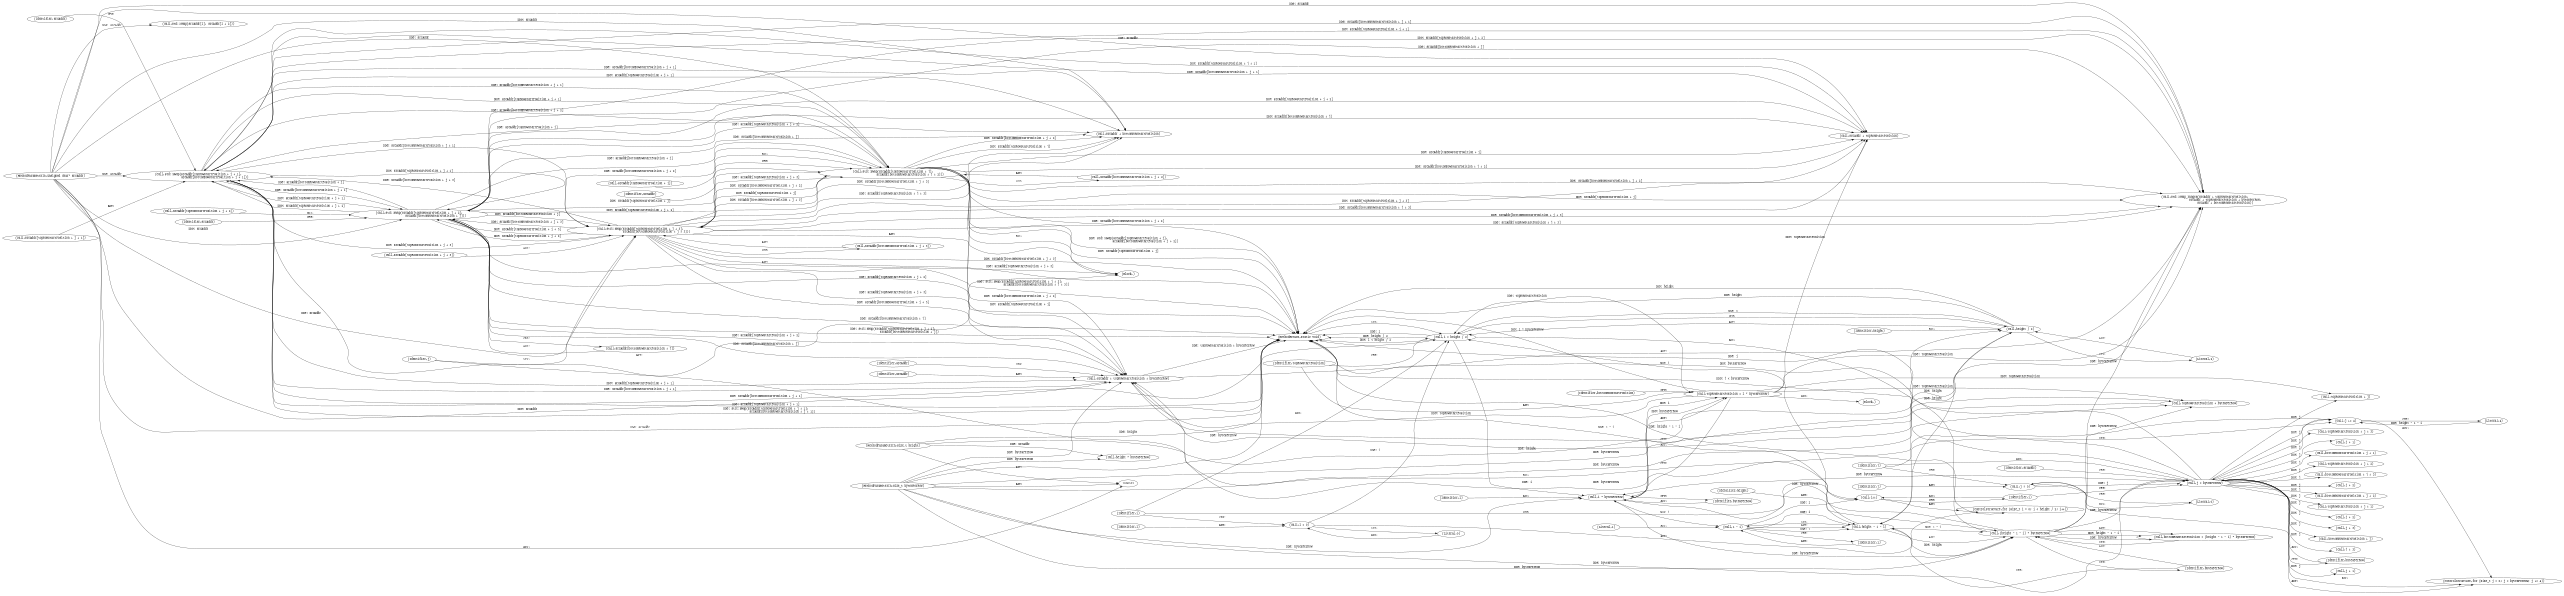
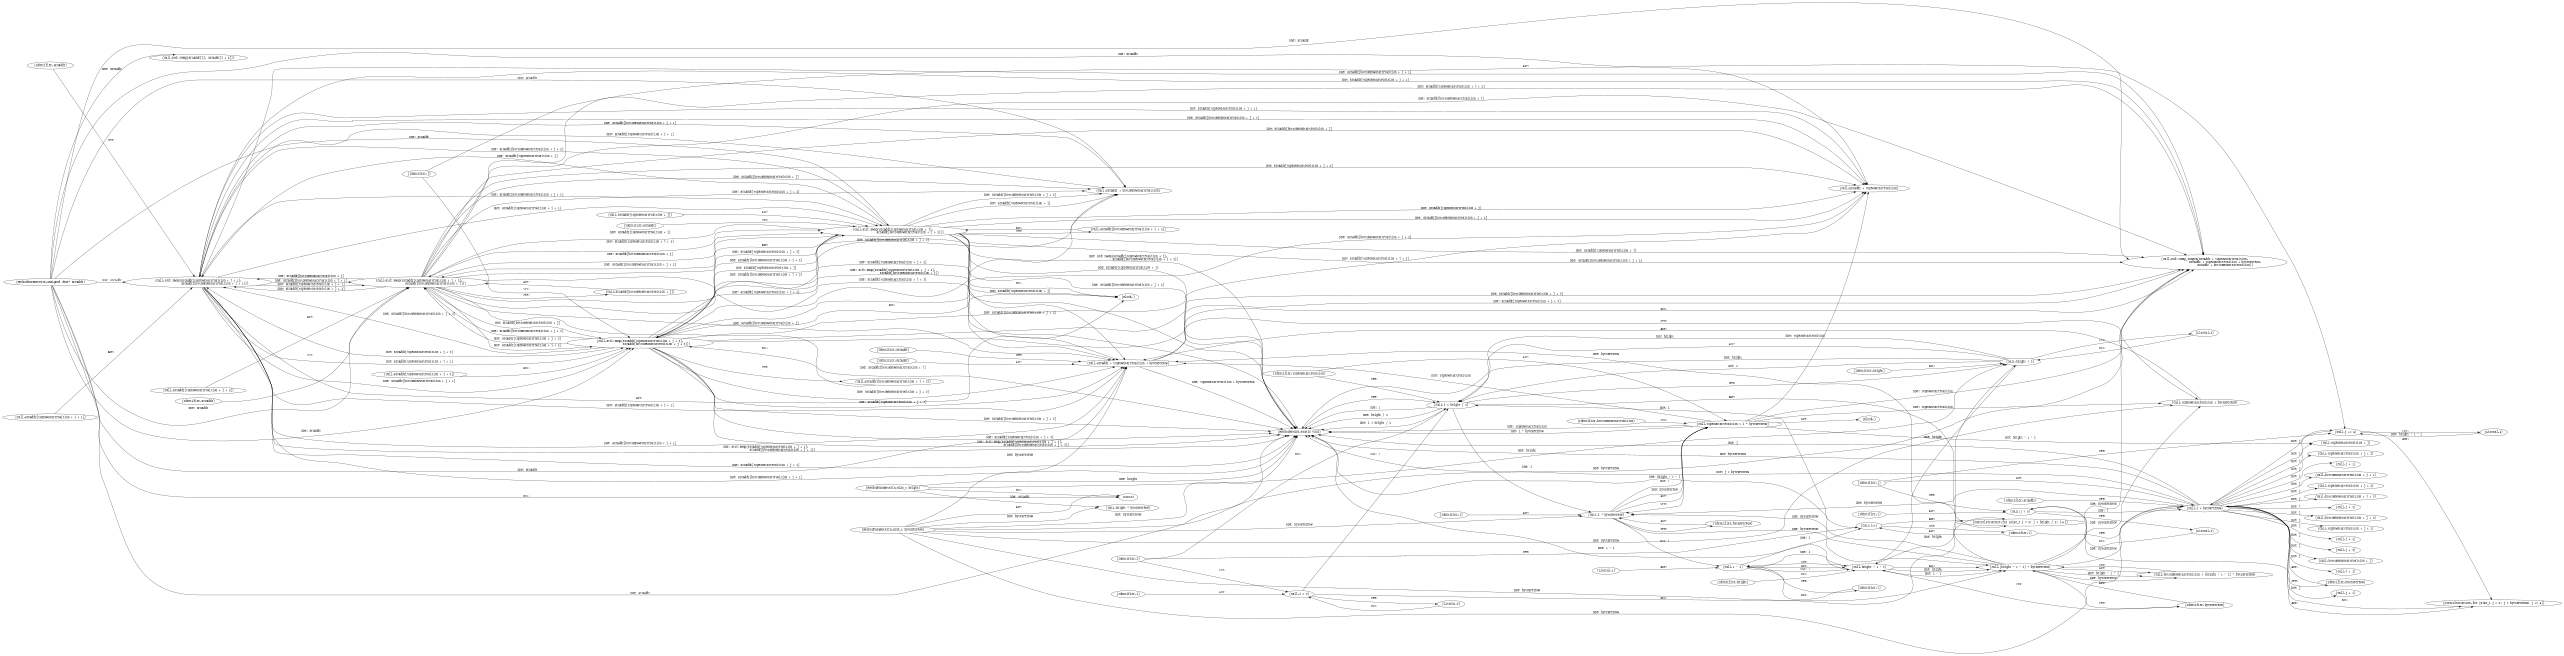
edge "(Call,topRowStartPosition = i * bytesPerRow)" -> "(Call,topRowStartPosition + j)": label "DDG: topRowStartPosition" -> "DDG: height - 1 - i"
edge "(MethodParameterIn,size_t bytesPerRow)" -> "(Call,i < height / 2)": now "(MethodParameterIn,size_t bytesPerRow)" -> "(MethodReturn,static void)"
